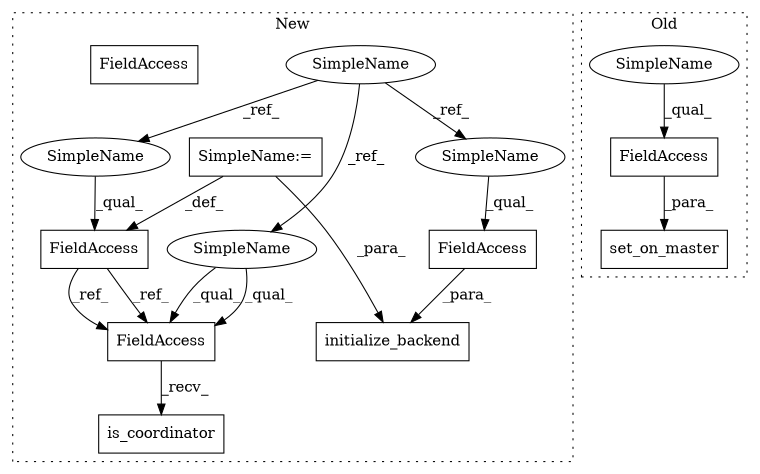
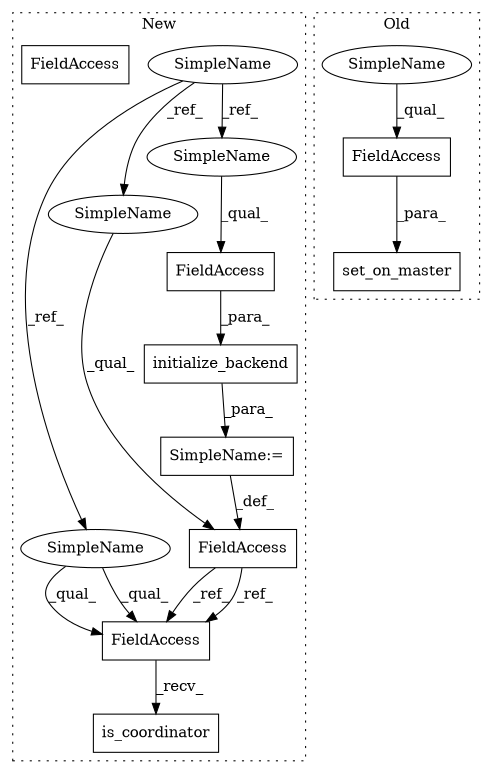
edge "SimpleName:=" -> "initialize_backend": reversed
